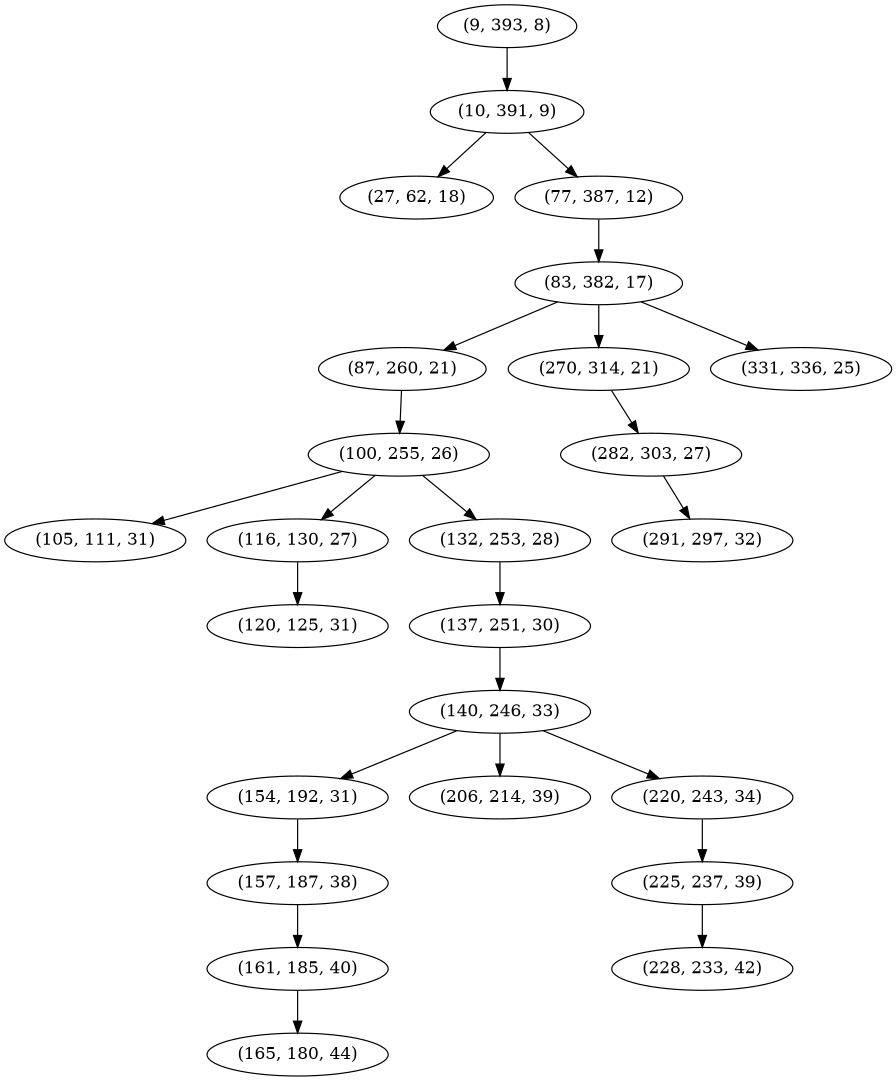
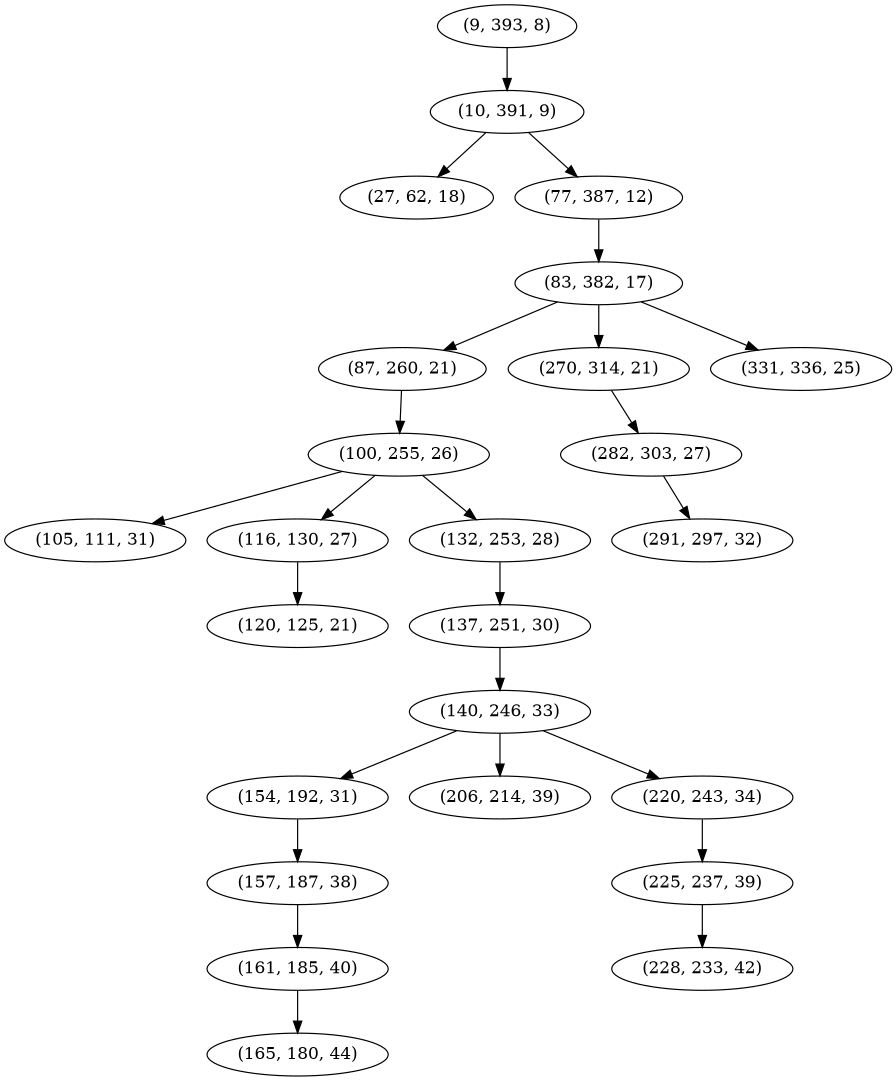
node "(120, 125, 31)": label "(120, 125, 31)" -> "(120, 125, 21)"
